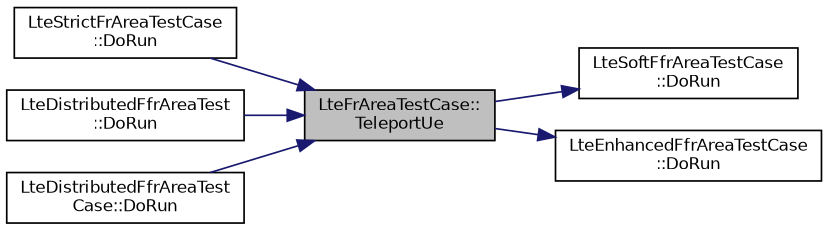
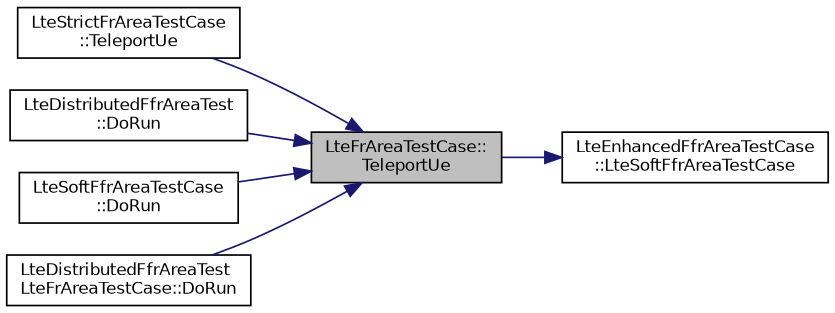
node "LteStrictFrAreaTestCase ::DoRun": label "LteStrictFrAreaTestCase ::DoRun" -> "LteStrictFrAreaTestCase ::TeleportUe"
edge "LteFrAreaTestCase:: TeleportUe" -> "LteSoftFfrAreaTestCase ::DoRun": reversed
node "LteEnhancedFfrAreaTestCase ::DoRun": label "LteEnhancedFfrAreaTestCase ::DoRun" -> "LteEnhancedFfrAreaTestCase ::LteSoftFfrAreaTestCase"
node "LteDistributedFfrAreaTest Case::DoRun": label "LteDistributedFfrAreaTest Case::DoRun" -> "LteDistributedFfrAreaTest LteFrAreaTestCase::DoRun"
